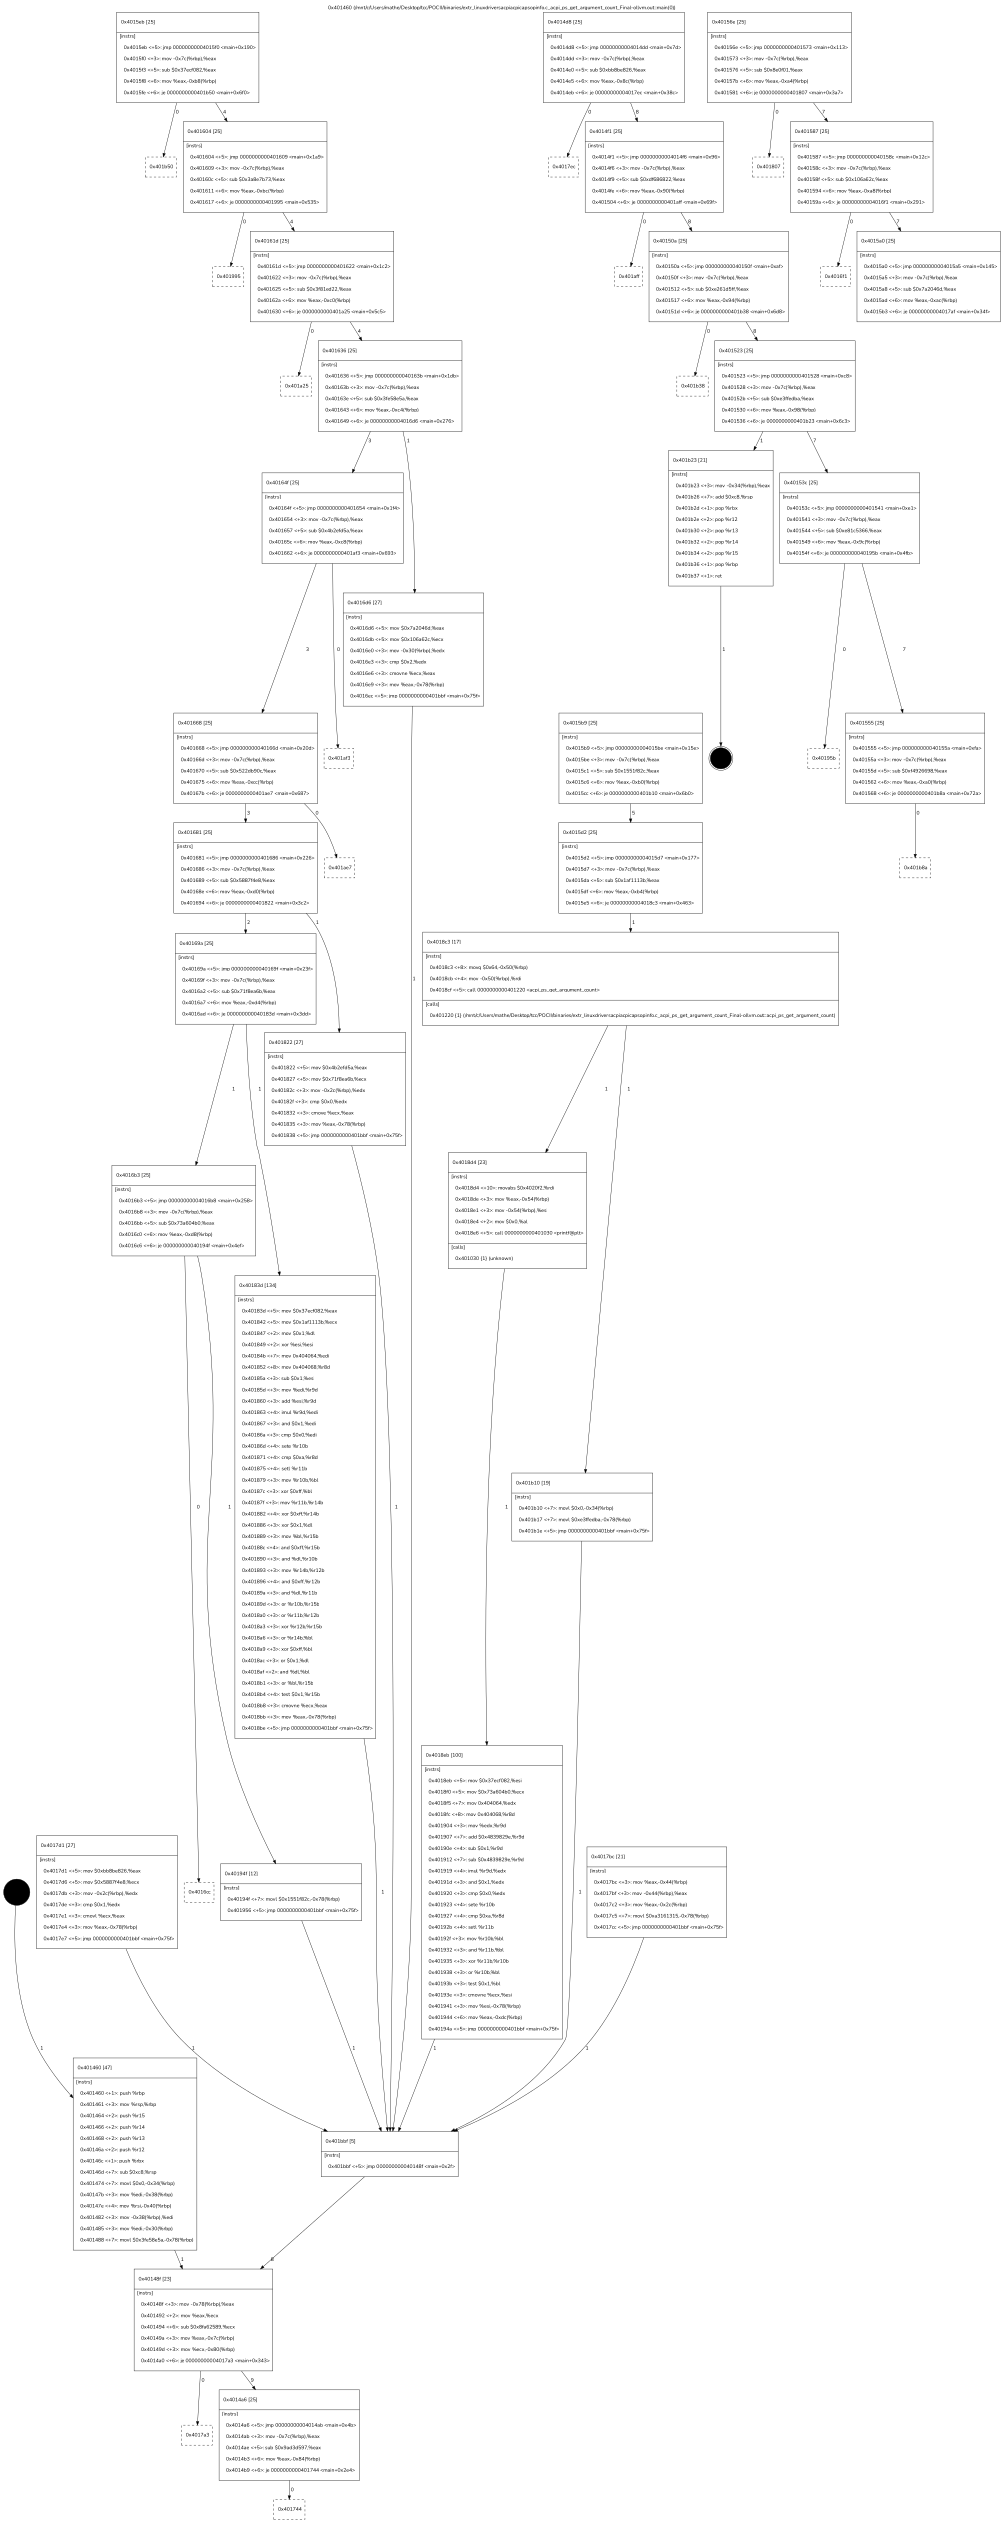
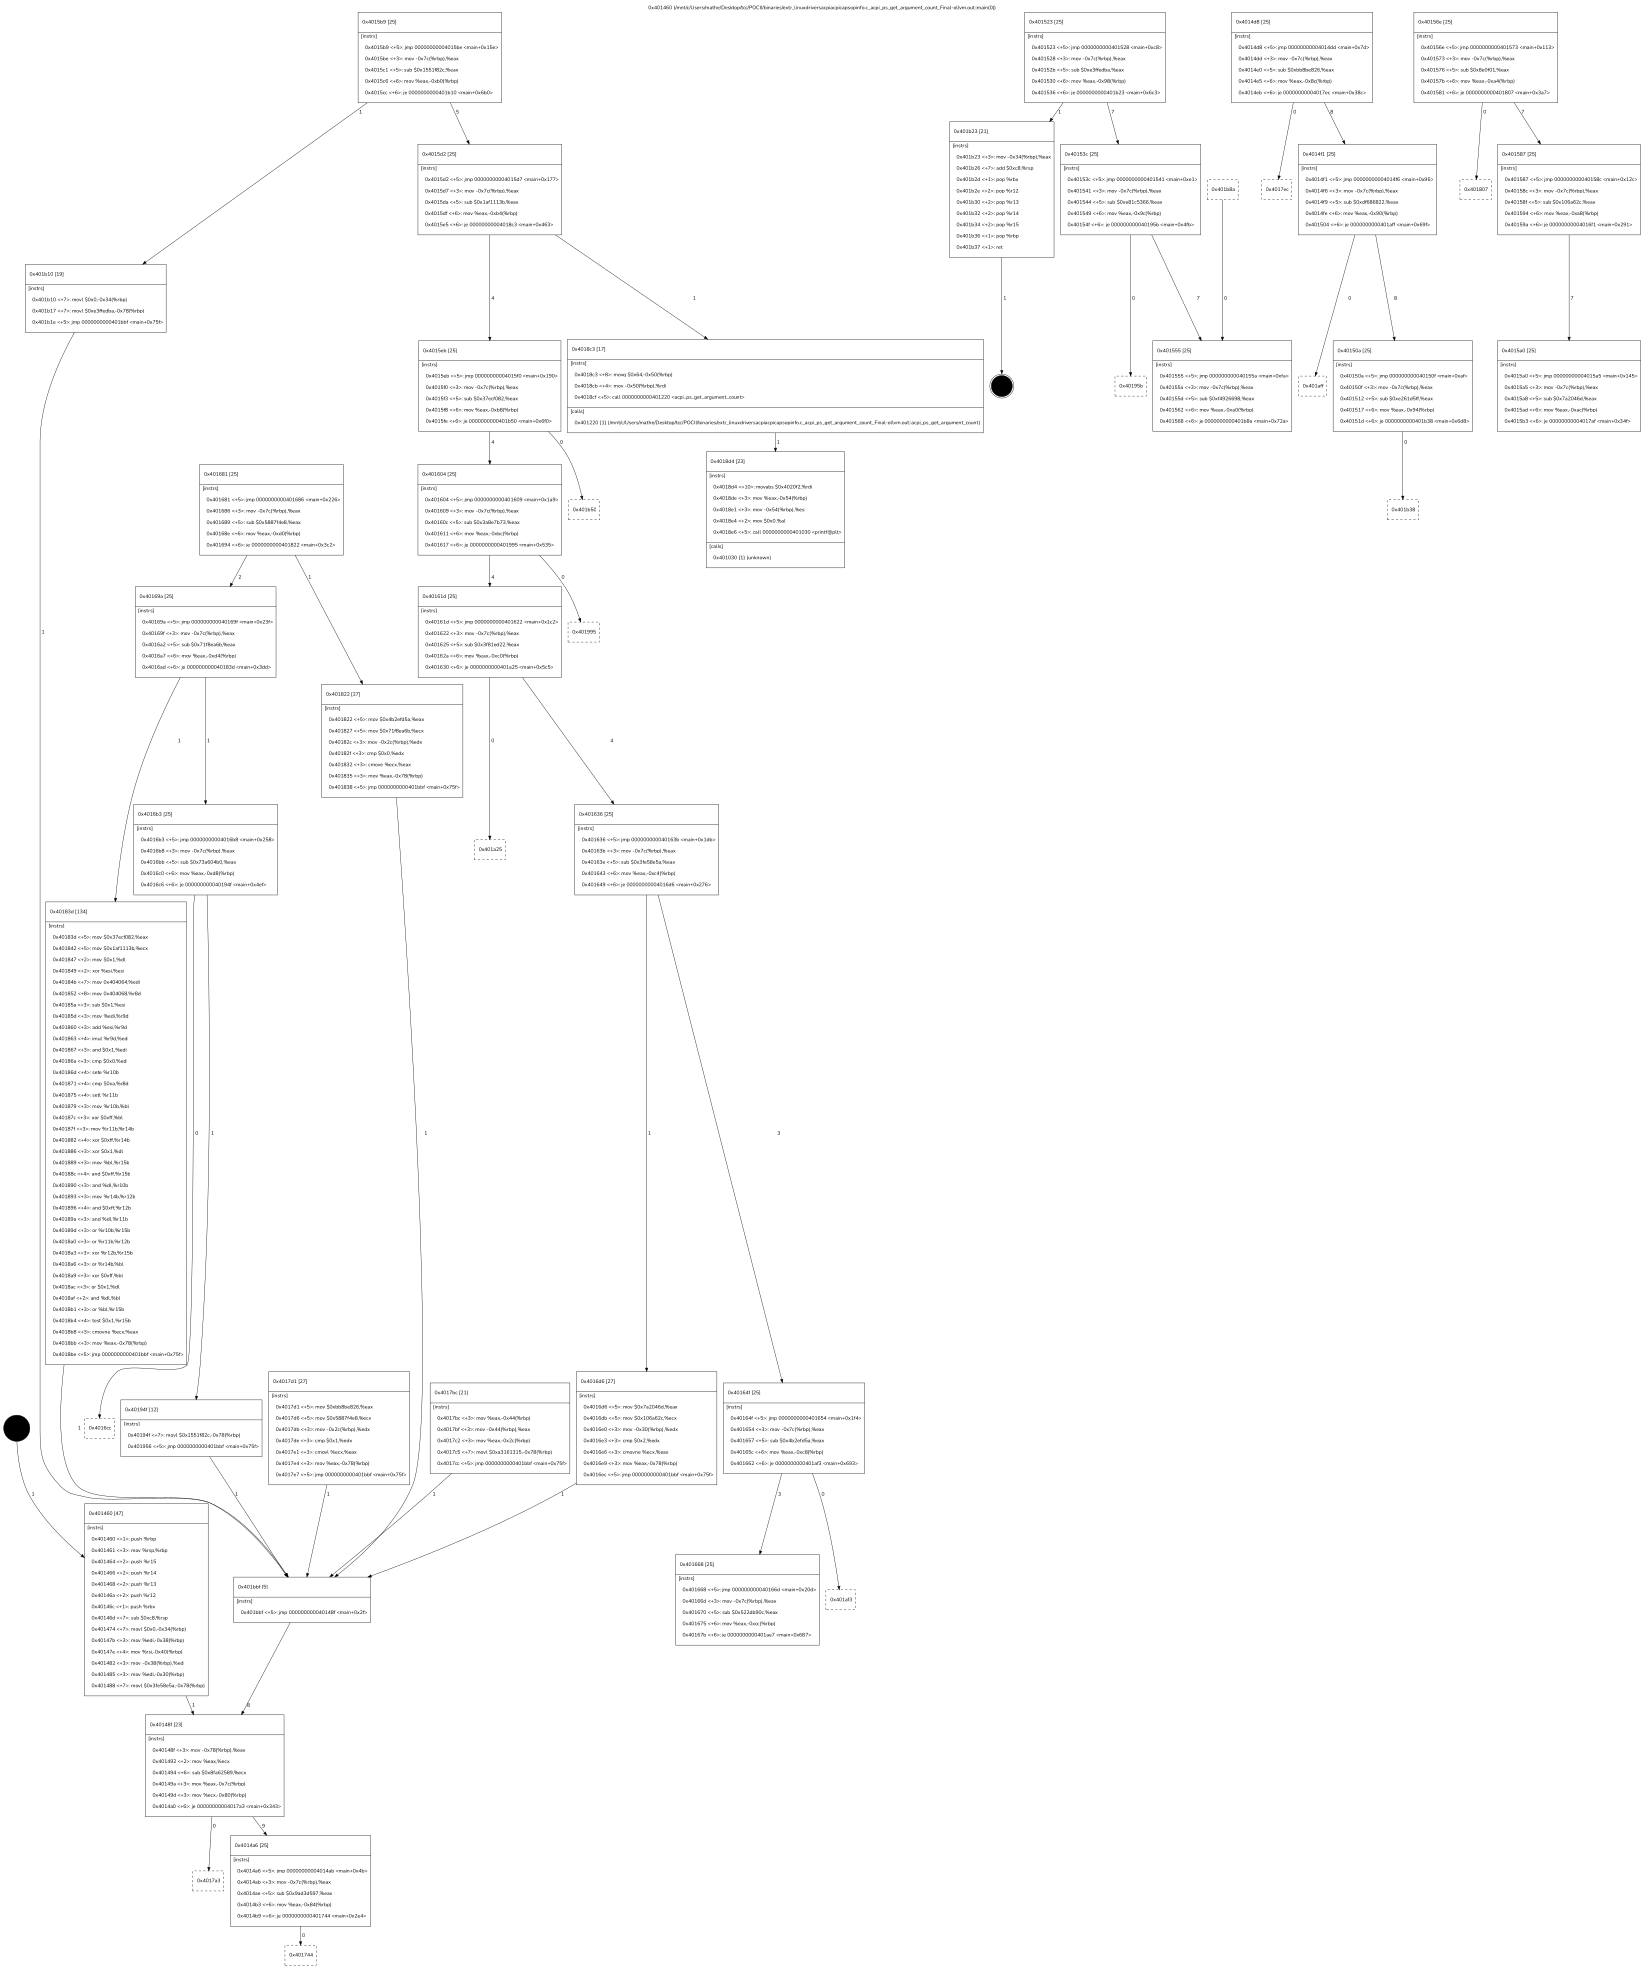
node "0x4016f1": removed
edge "0x4015d2 [25]" -> "0x4015eb [25]": added, label "4"
edge "0x40150a [25]" -> "0x401523 [25]": removed, label "8"
edge "0x401668 [25]" -> "0x401681 [25]": removed, label "3"
edge "0x401555 [25]" -> "0x401b8a": reversed
node "0x401ae7": removed
edge "0x4018c3 [17]" -> "0x401b10 [19]": now "0x4015b9 [25]" -> "0x401b10 [19]"
node "0x4018eb [100]": removed
